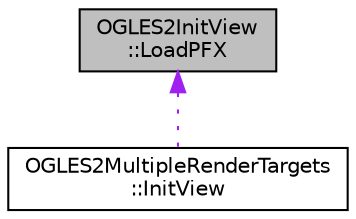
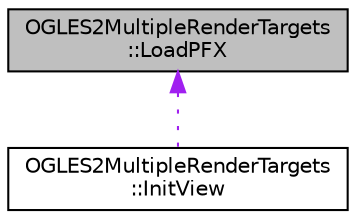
node "OGLES2InitView ::LoadPFX": label "OGLES2InitView ::LoadPFX" -> "OGLES2MultipleRenderTargets ::LoadPFX"
